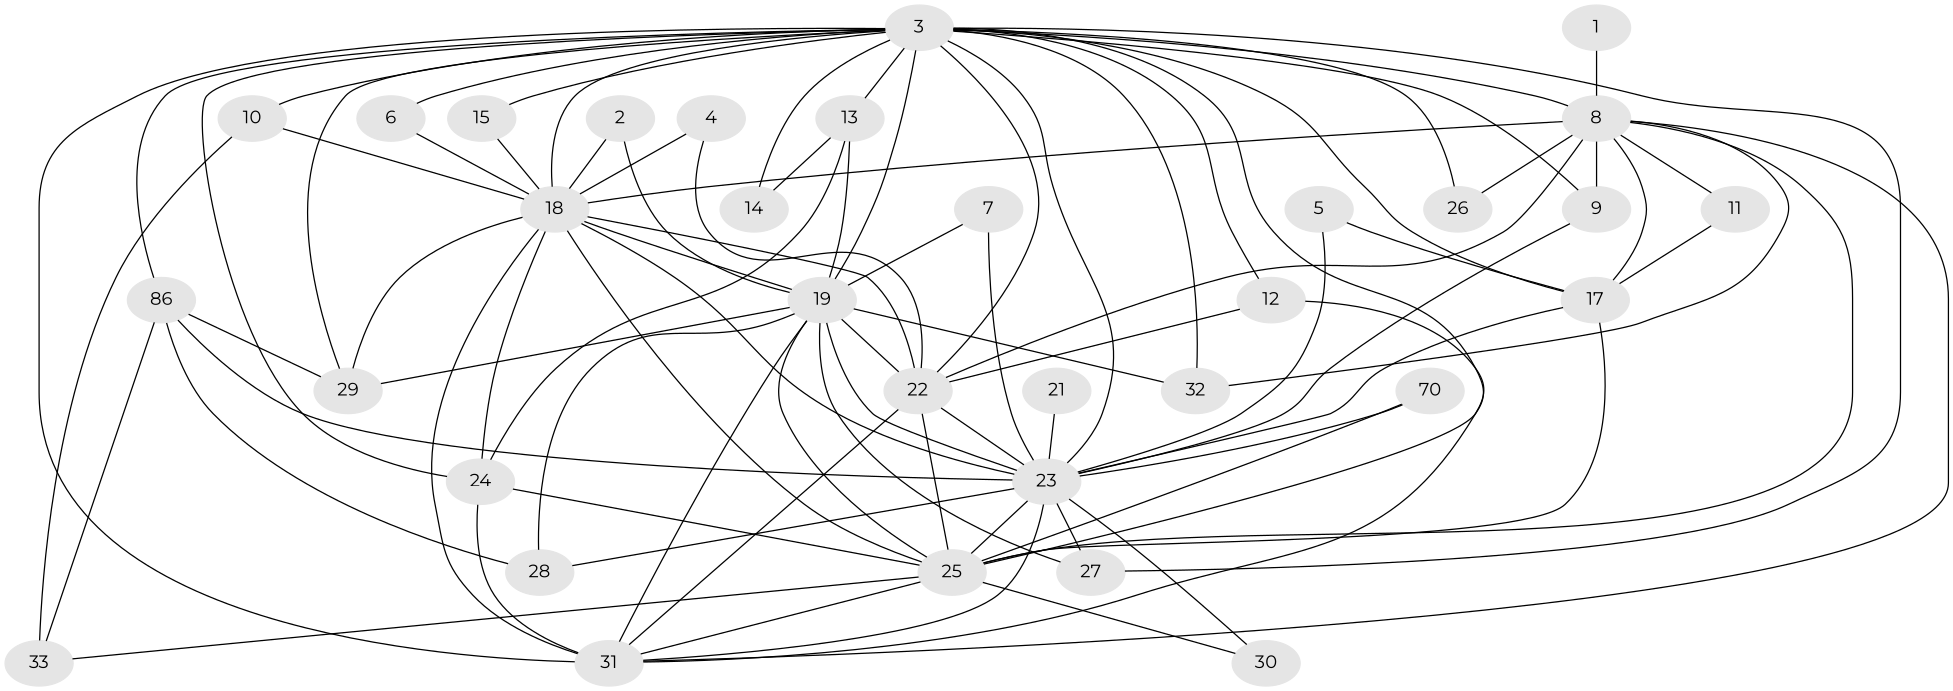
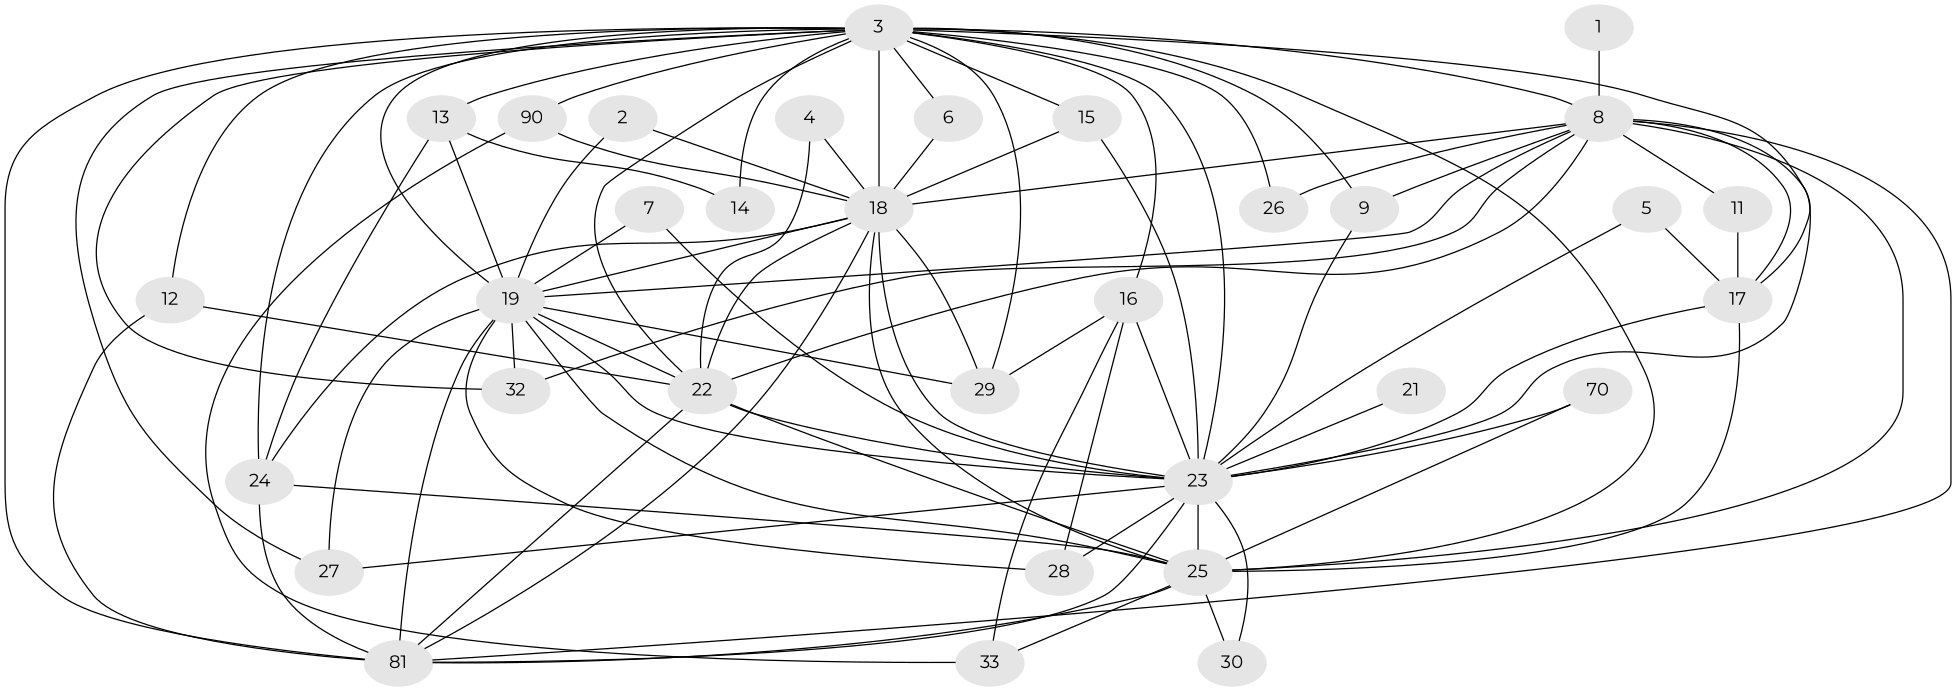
node "10": label "10" -> "90"
edge "8" -- "19": added
edge "15" -- "23": added
node "86": label "86" -> "16"
edge "8" -- "23": added
node "31": label "31" -> "81"
